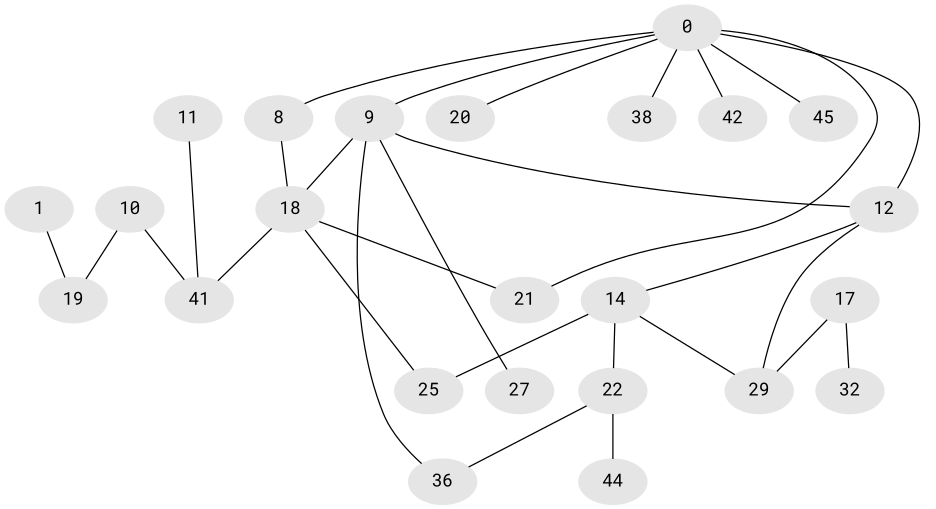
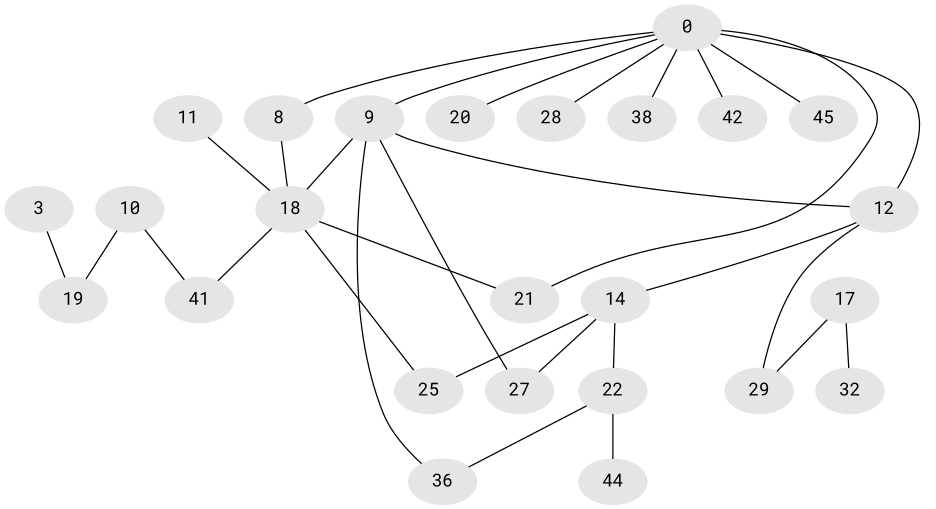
node "28": added
node "1": label "1" -> "3"
edge "11" -- "41": now "11" -- "18"
edge "14" -- "29": now "14" -- "27"
